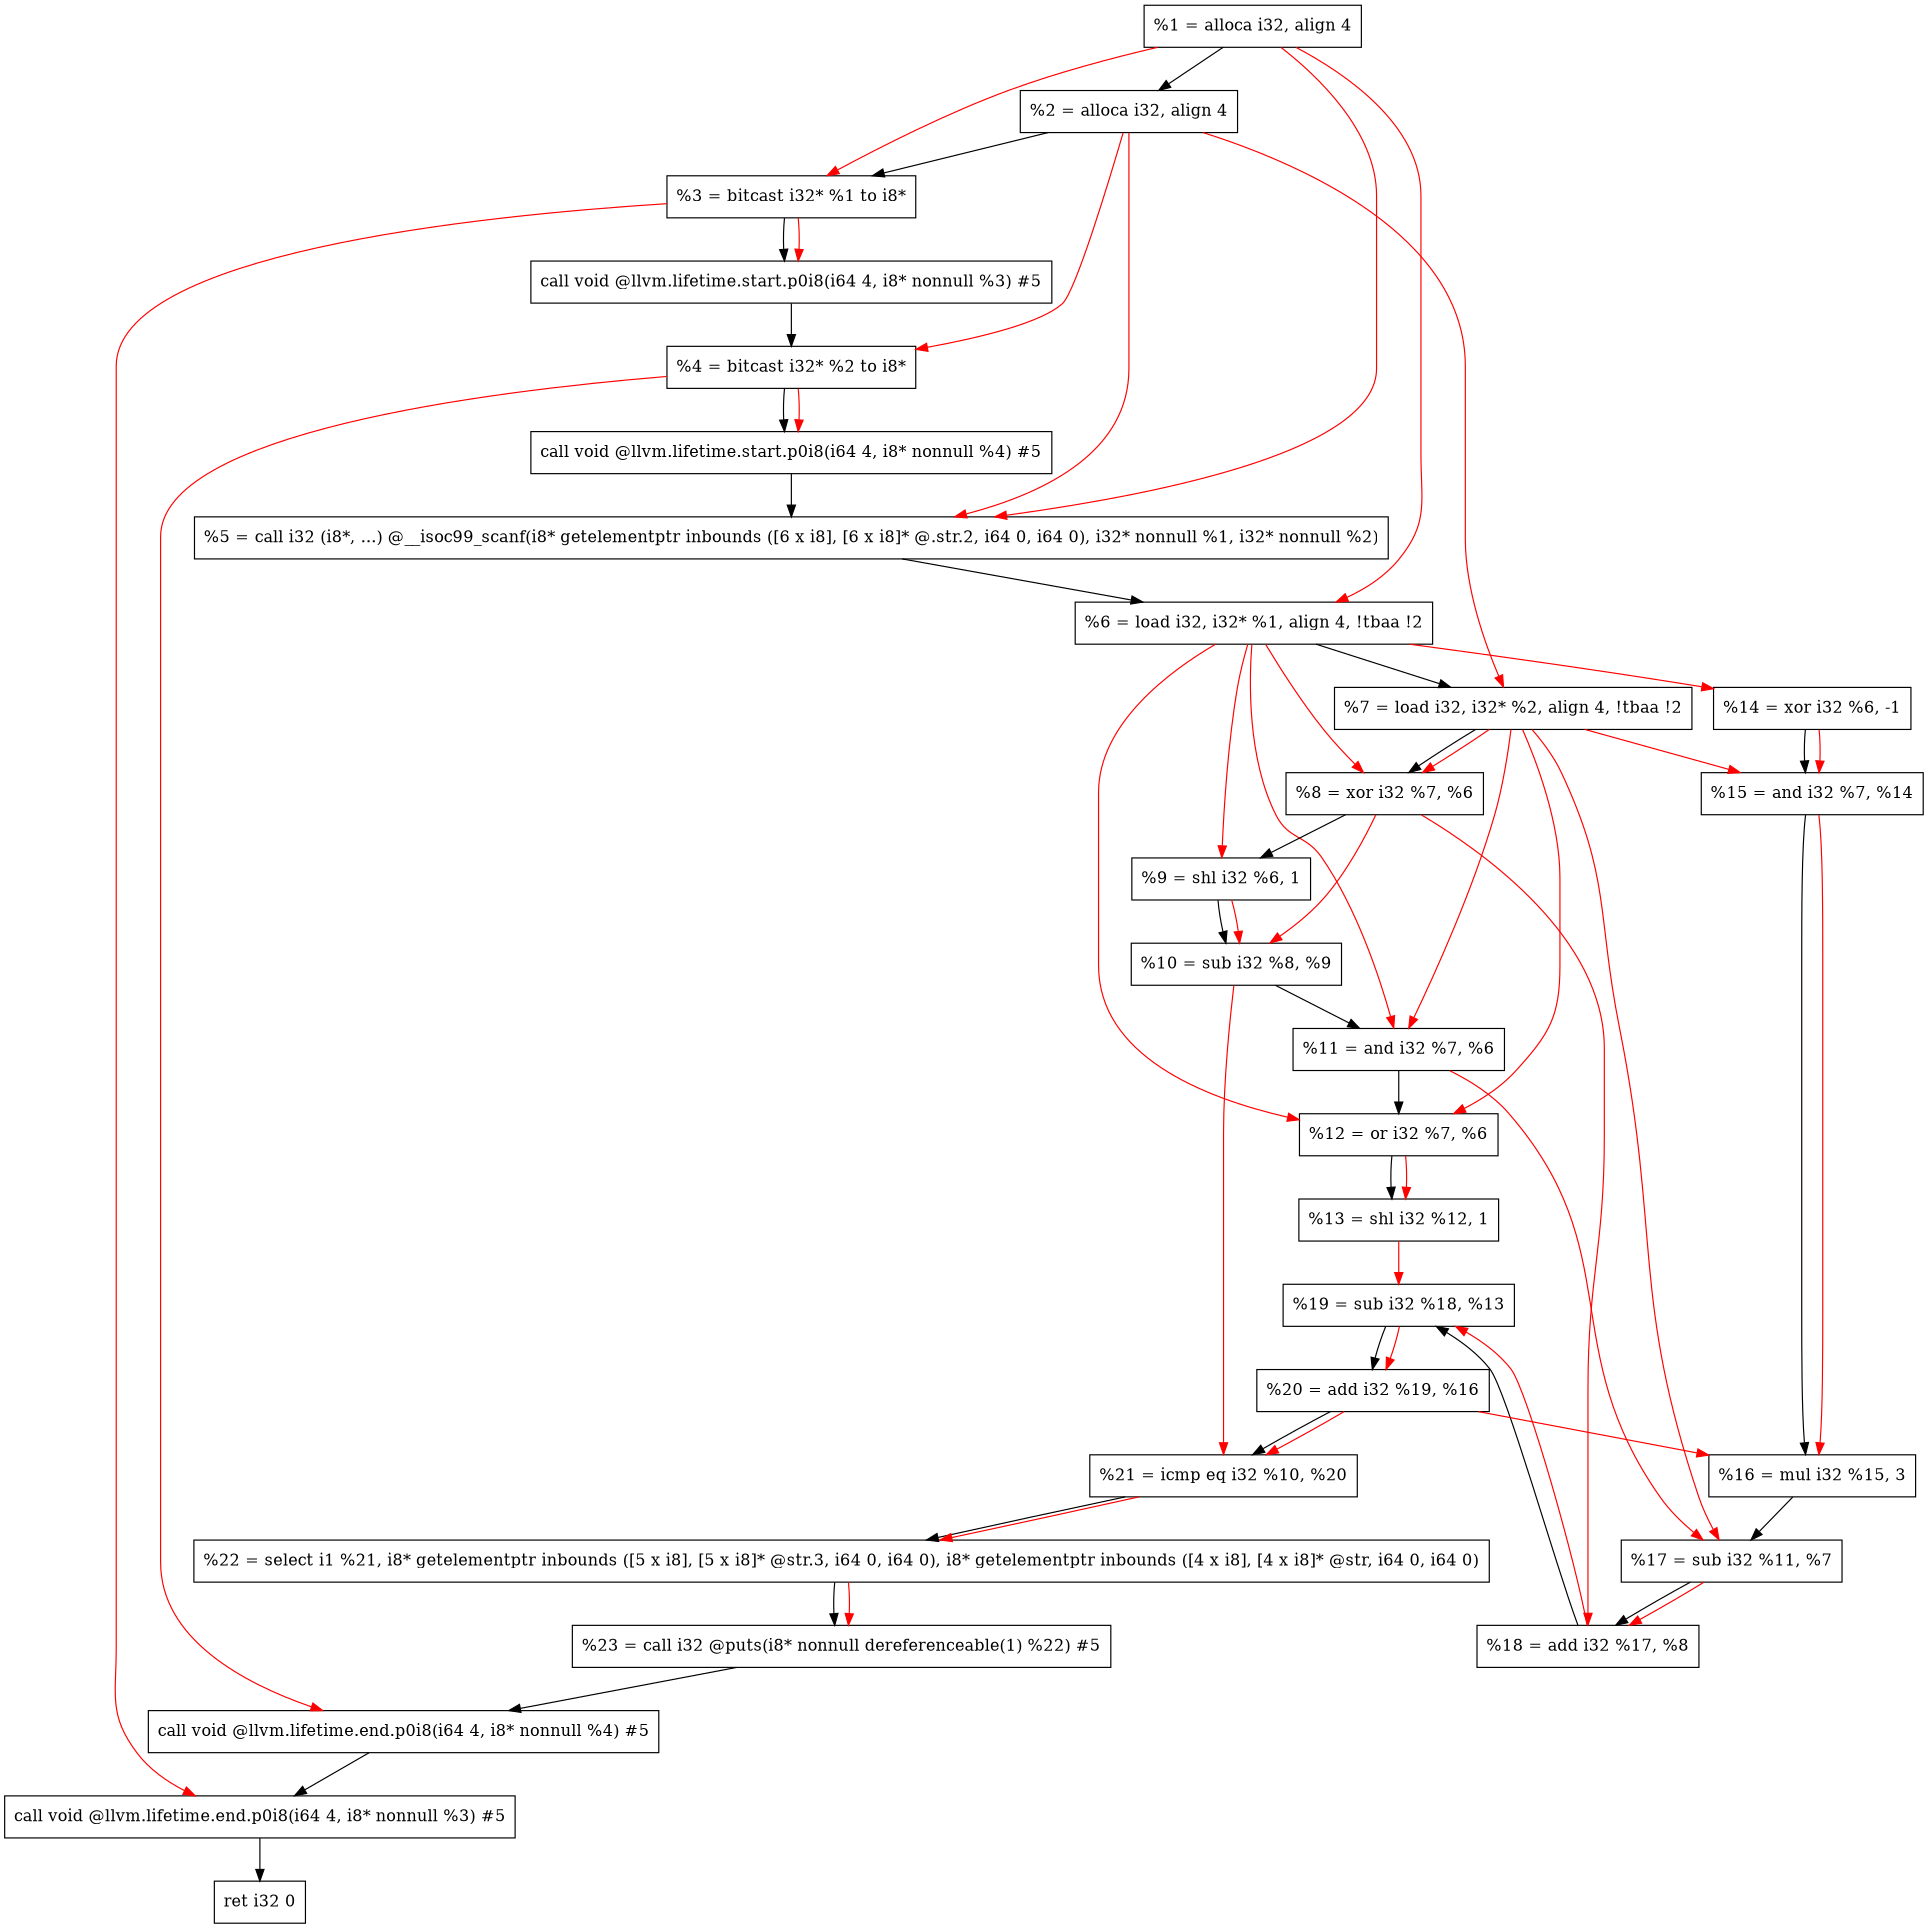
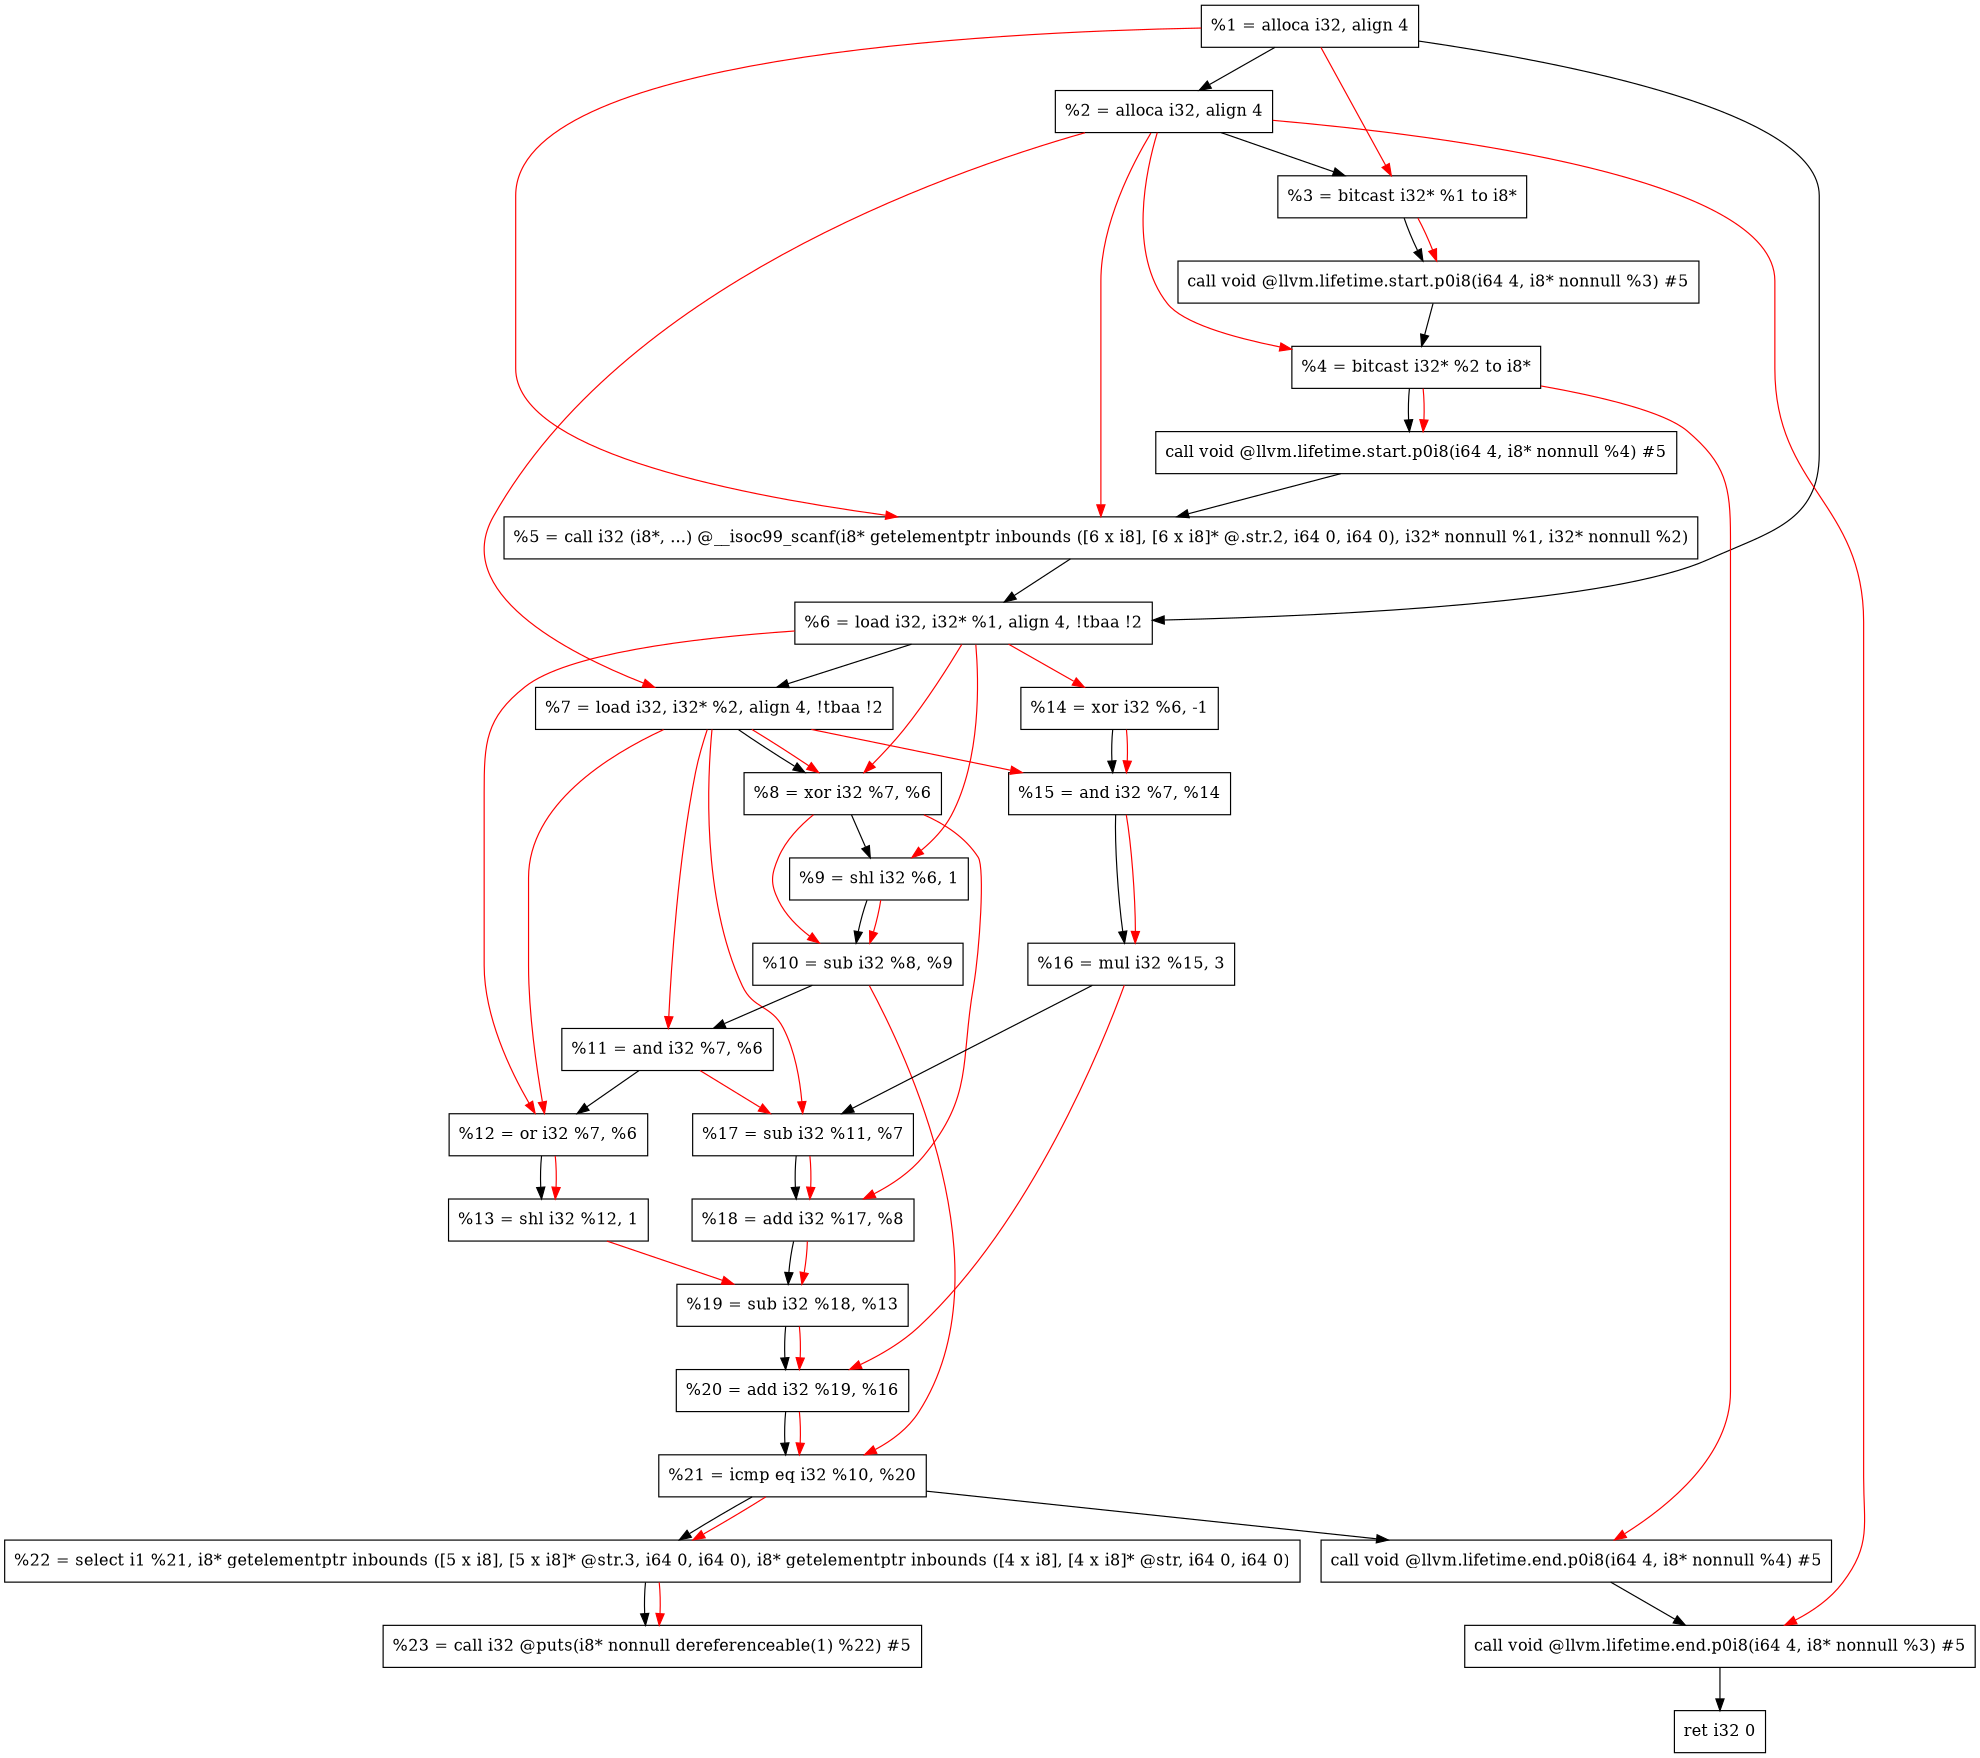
edge "%1 = alloca i32, align 4" -> "%6 = load i32, i32* %1, align 4, !tbaa !2": color red -> black
edge "%3 = bitcast i32* %1 to i8*" -> "call void @llvm.lifetime.end.p0i8(i64 4, i8* nonnull %3) #5": now "%2 = alloca i32, align 4" -> "call void @llvm.lifetime.end.p0i8(i64 4, i8* nonnull %3) #5"
edge "%6 = load i32, i32* %1, align 4, !tbaa !2" -> "%11 = and i32 %7, %6": removed
edge "%20 = add i32 %19, %16" -> "%16 = mul i32 %15, 3": reversed
edge "%23 = call i32 @puts(i8* nonnull dereferenceable(1) %22) #5" -> "call void @llvm.lifetime.end.p0i8(i64 4, i8* nonnull %4) #5": now "%21 = icmp eq i32 %10, %20" -> "call void @llvm.lifetime.end.p0i8(i64 4, i8* nonnull %4) #5"
